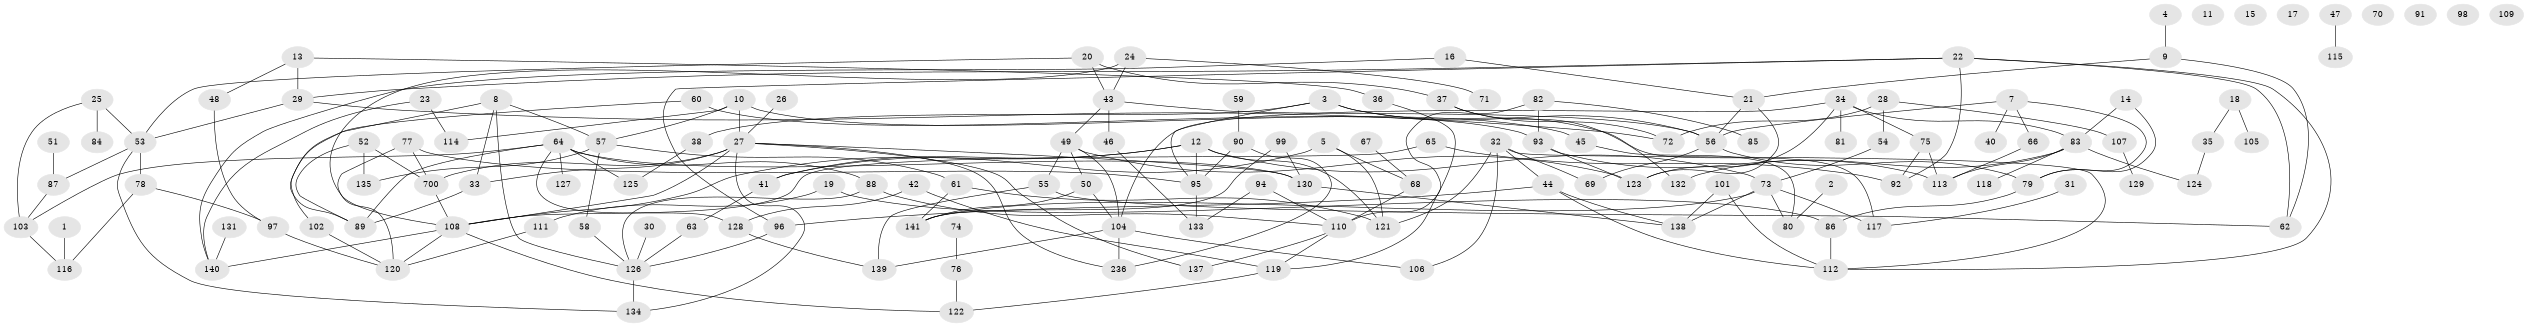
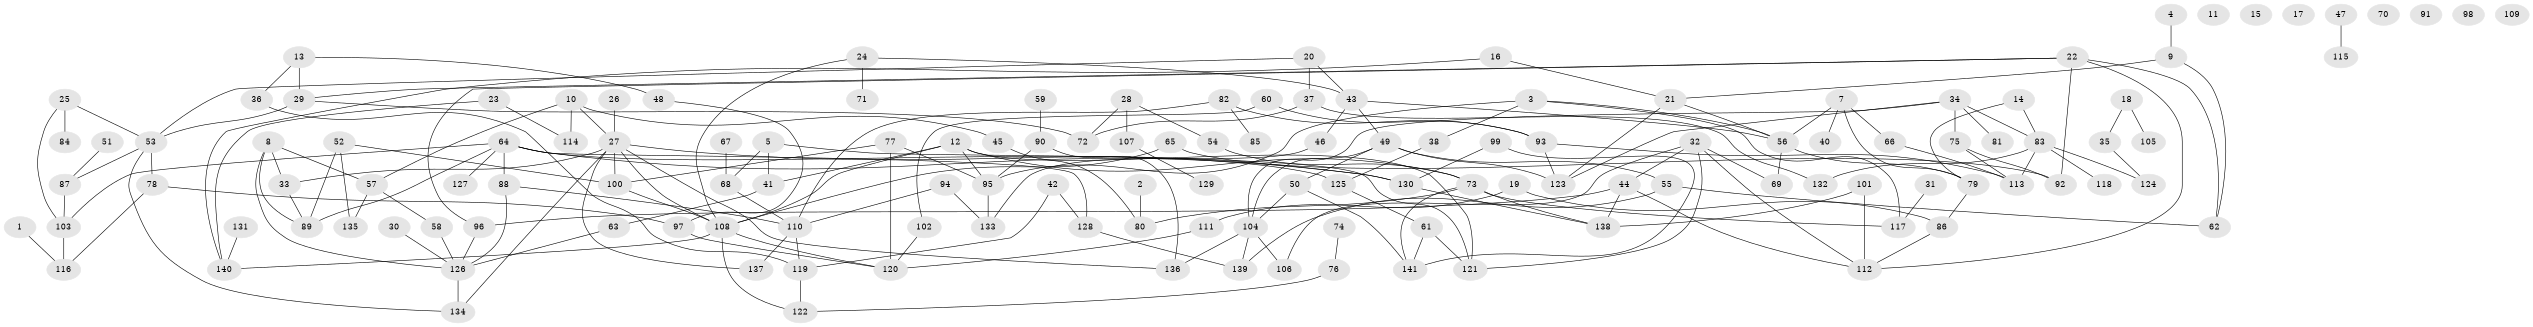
edge "57" -- "61": now "125" -- "61"
node "700": label "700" -> "100"
node "236": label "236" -> "136"
